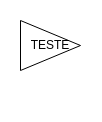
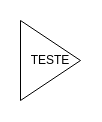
node "TESTE": size 60x50 -> 60x80
